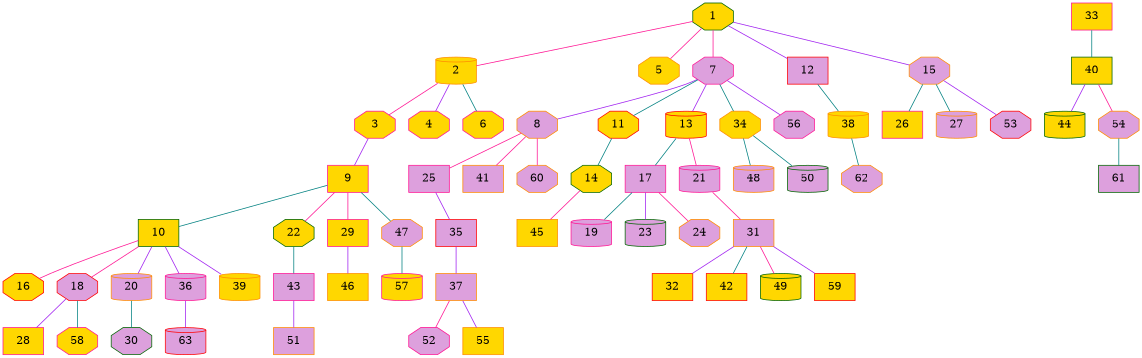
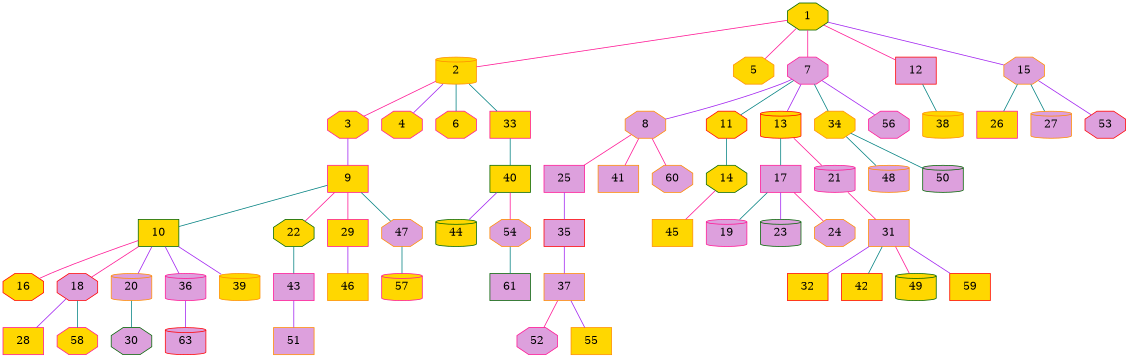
edge "1" -- "12": color purple -> deeppink
edge "2" -- "33": added
node "62": removed
